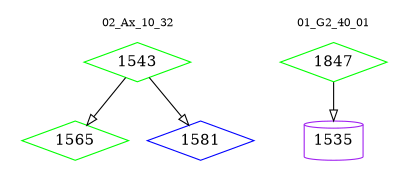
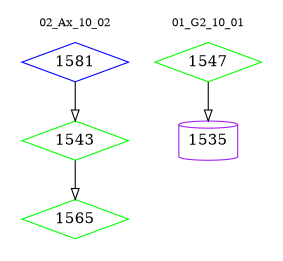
cluster "02_Ax_10_32": label "02_Ax_10_32" -> "02_Ax_10_02"
cluster "01_G2_40_01": label "01_G2_40_01" -> "01_G2_10_01"
node "1847": label "1847" -> "1547"
edge "1543" -> "1581": reversed
